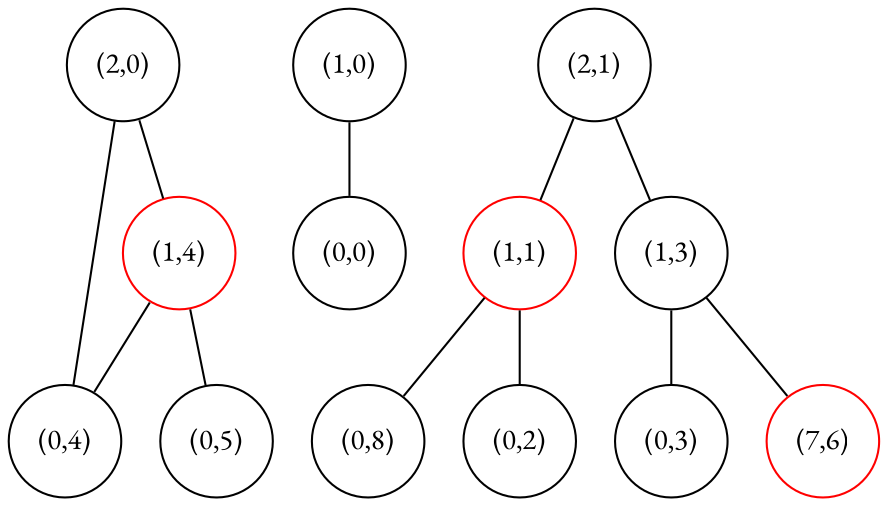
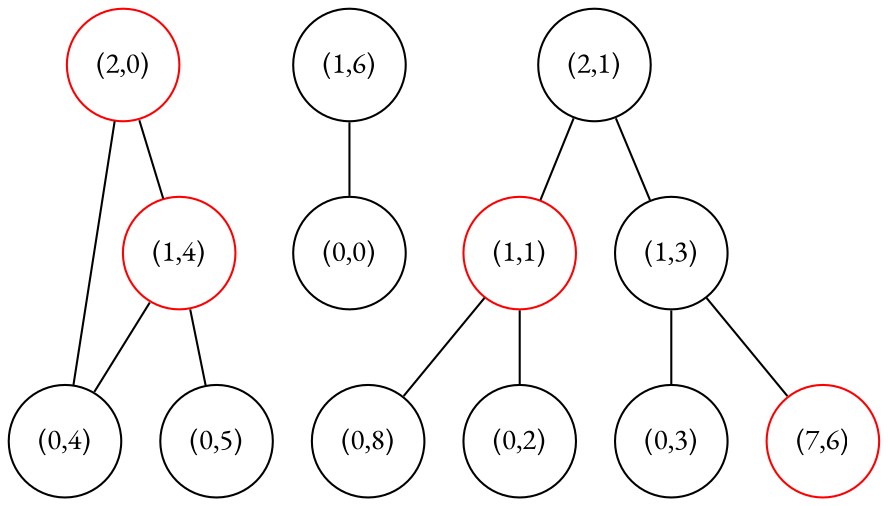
node "(2,0)": color black -> red
node "(1,0)": label "(1,0)" -> "(1,6)"
